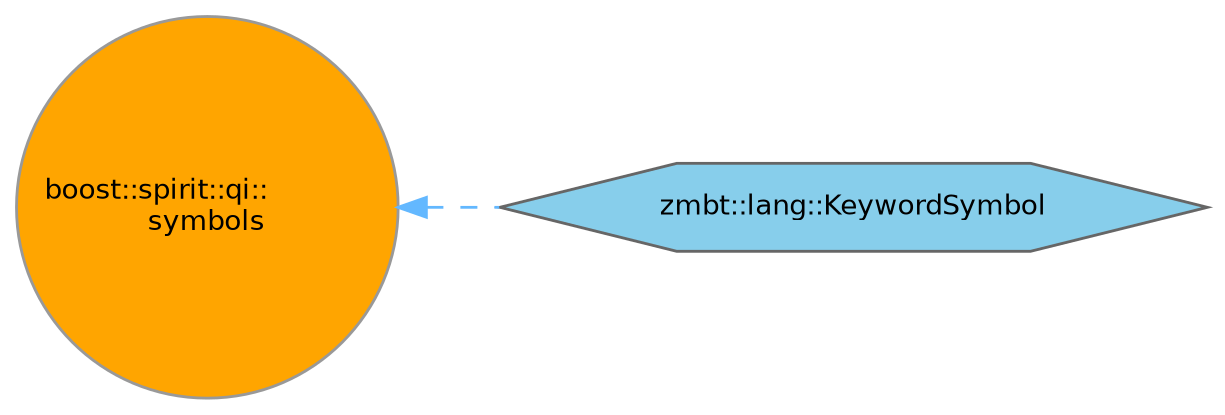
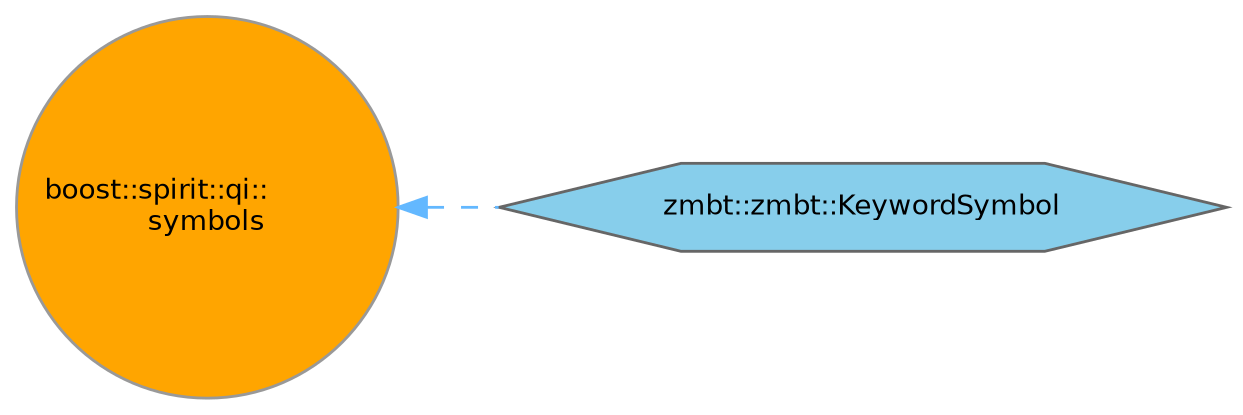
node "zmbt::lang::KeywordSymbol": label "zmbt::lang::KeywordSymbol" -> "zmbt::zmbt::KeywordSymbol"
